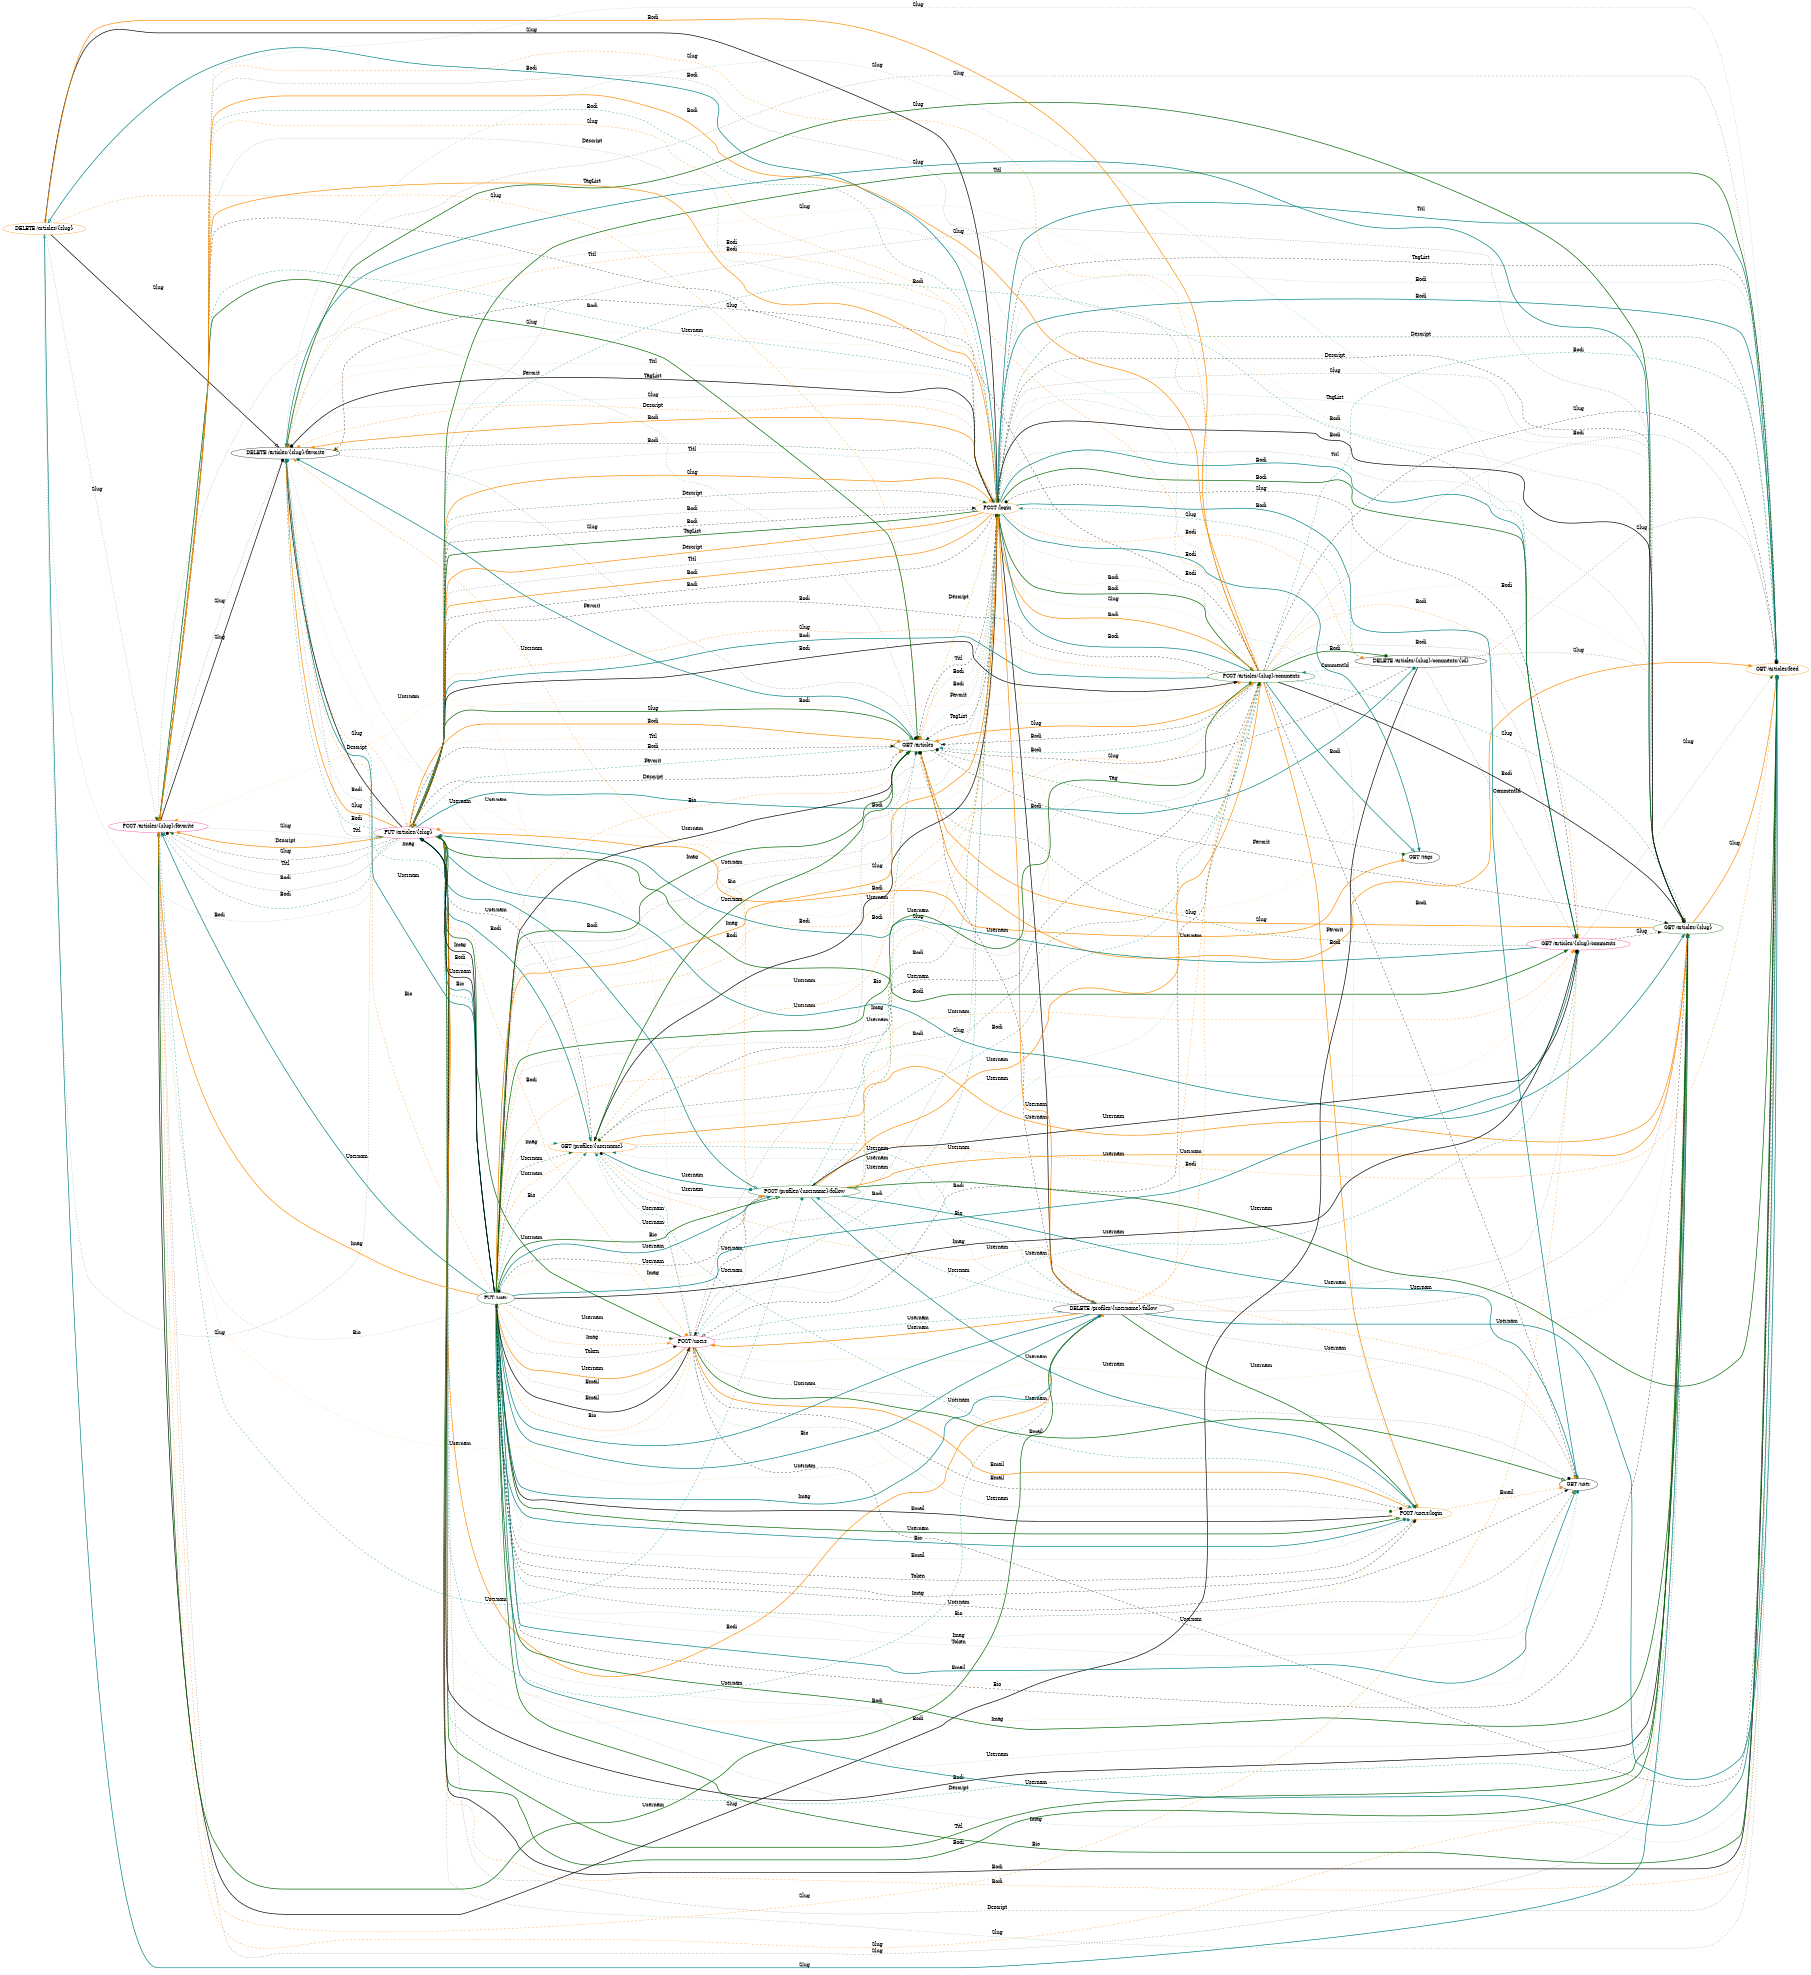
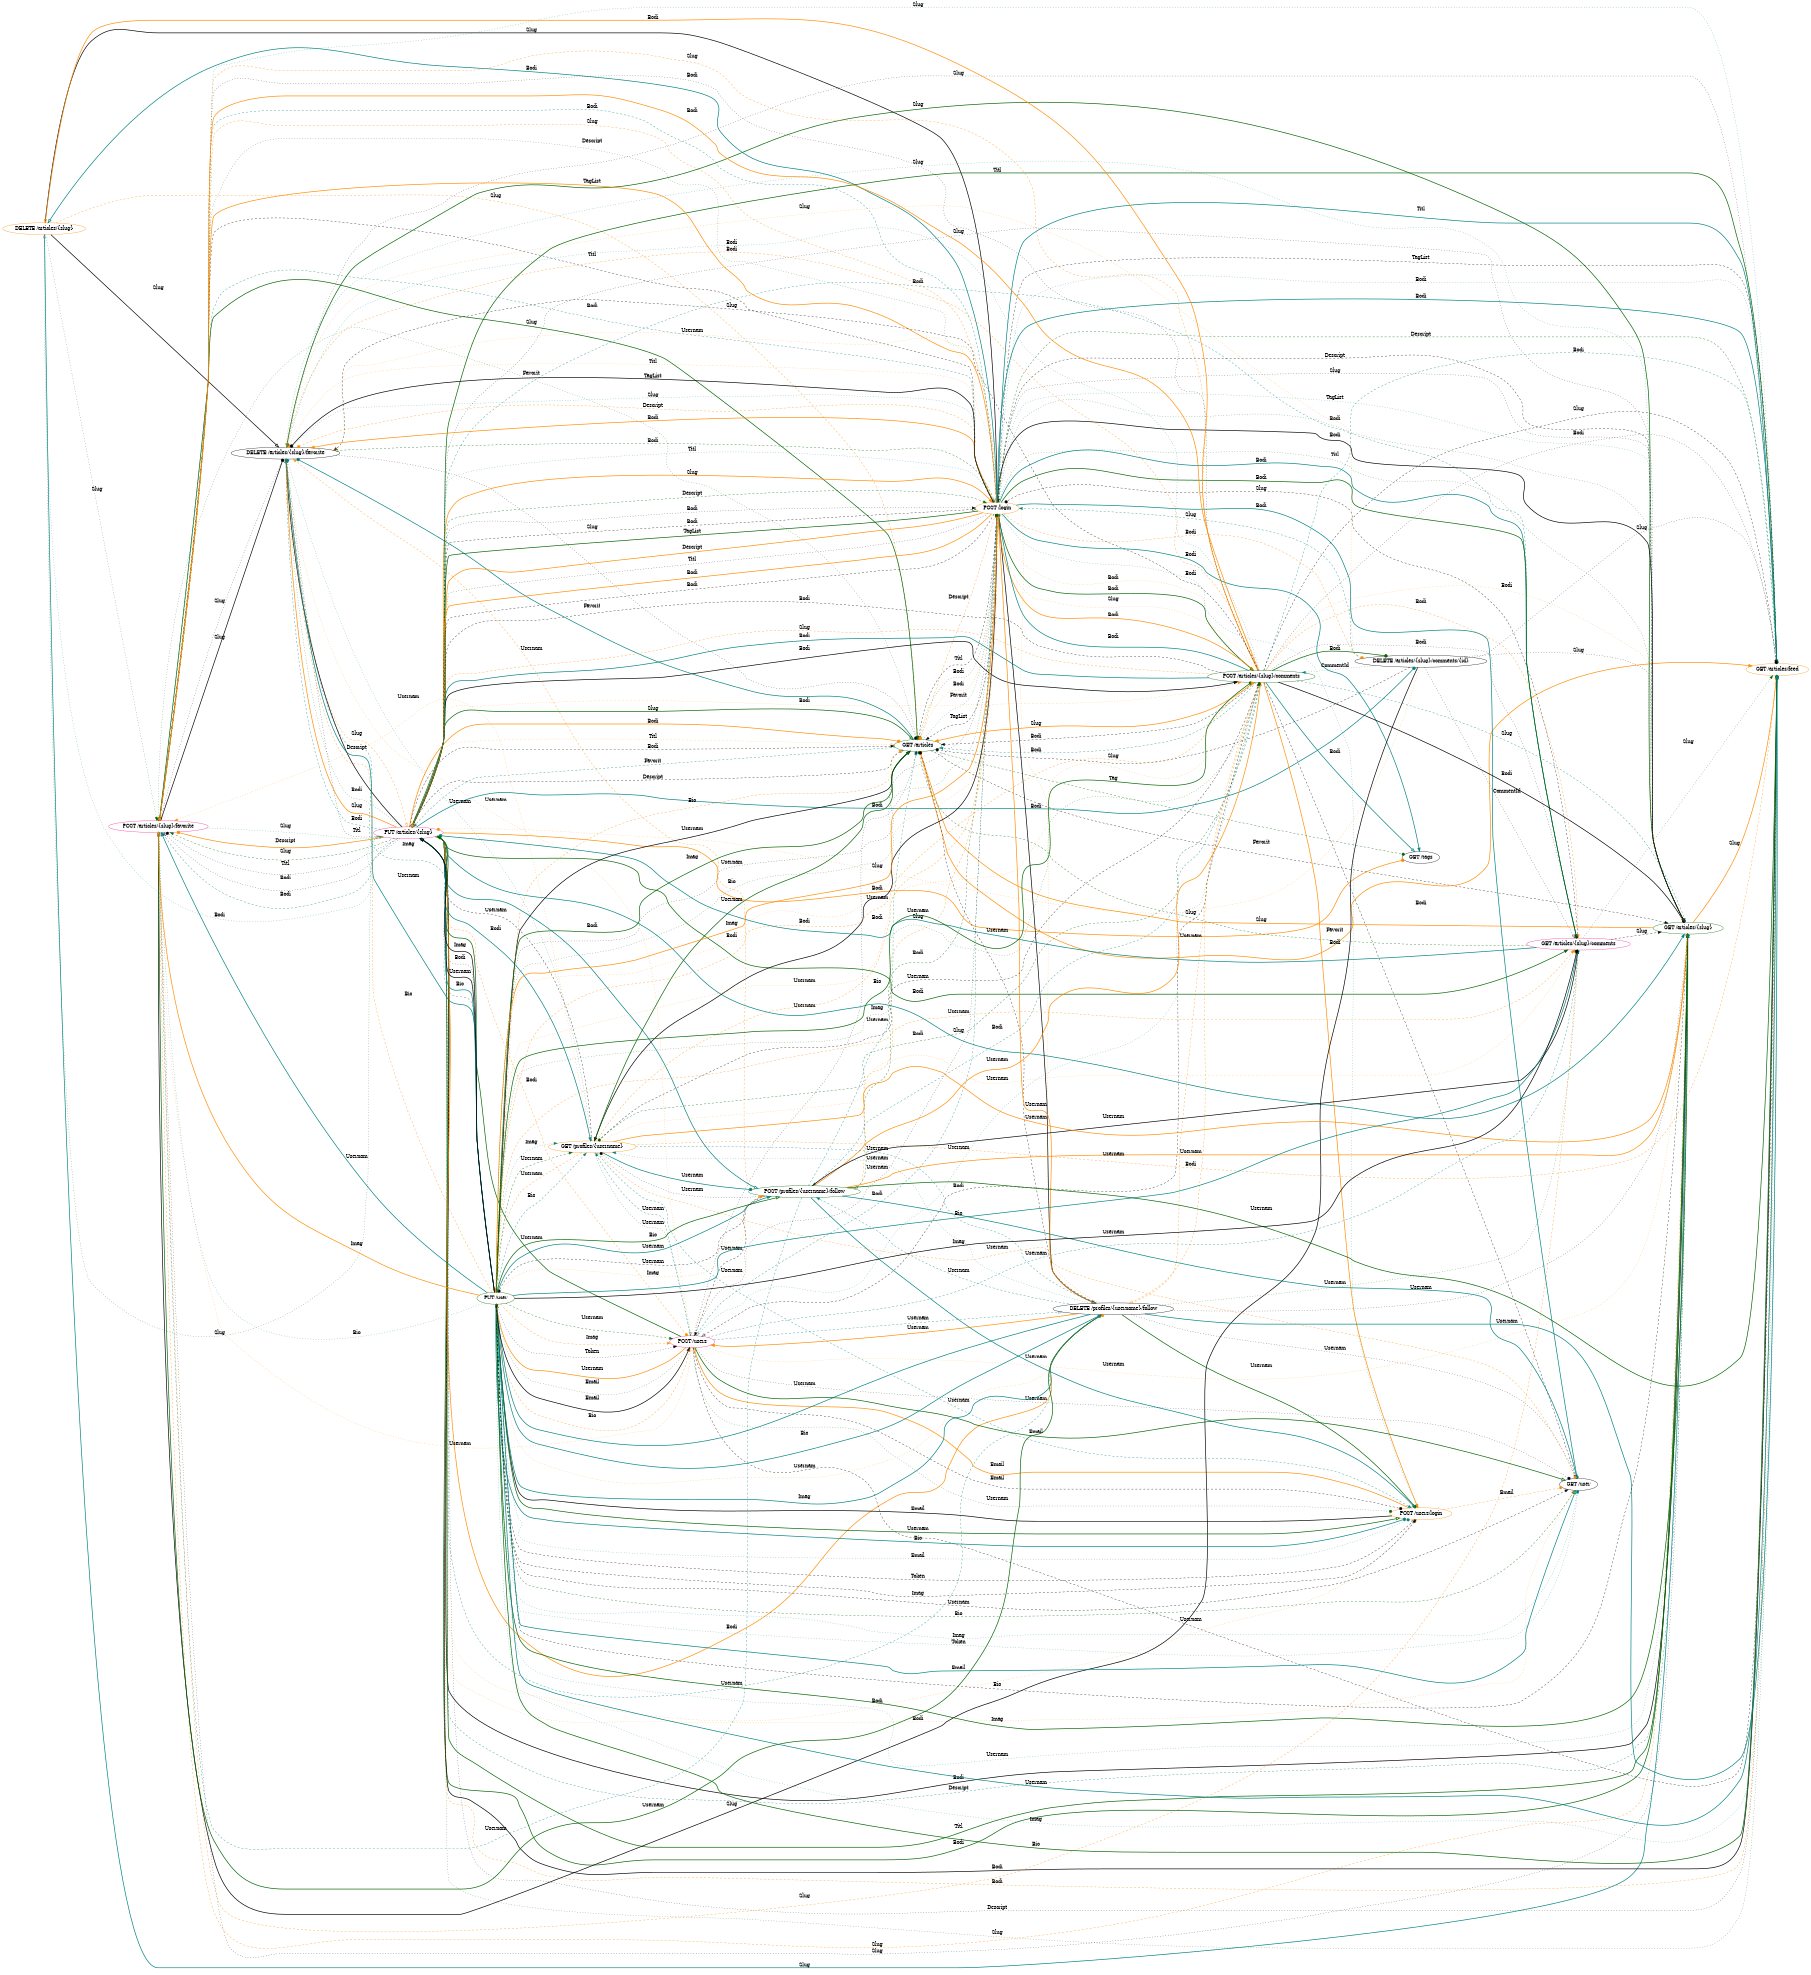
edge "GET /articles/{slug}/comments" -> "DELETE /articles/{slug}/favorite": removed, label "Slug"
edge "DELETE /articles/{slug}/favorite" -> "GET /articles/{slug}": style bold -> dotted
edge "POST /articles/{slug}/favorite" -> "POST /profiles/{username}/follow": reversed
